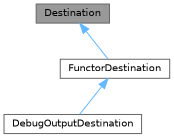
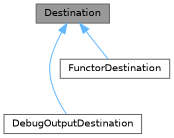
edge "DebugOutputDestination" -> "FunctorDestination": now "DebugOutputDestination" -> "Destination"
